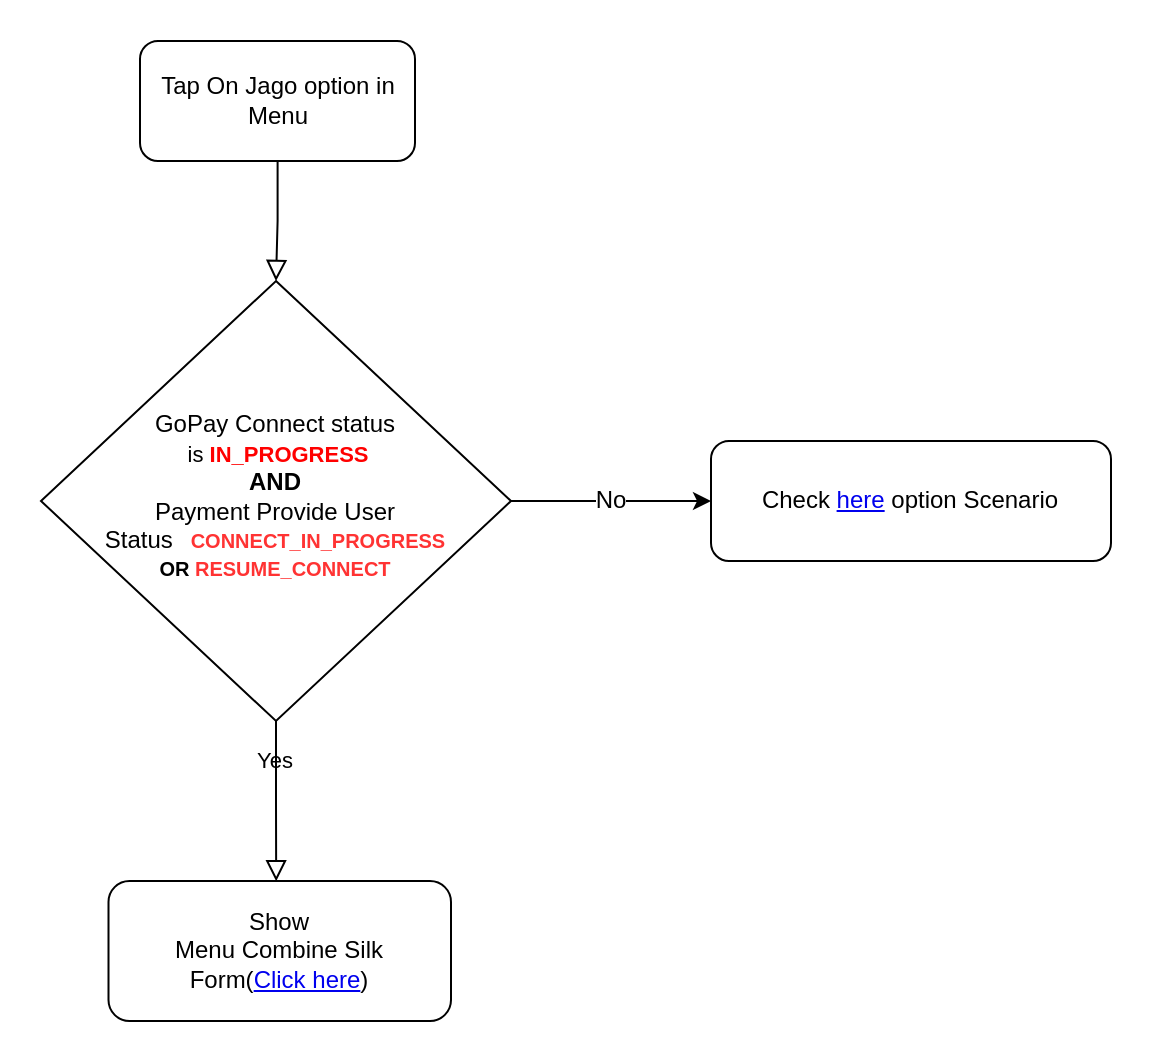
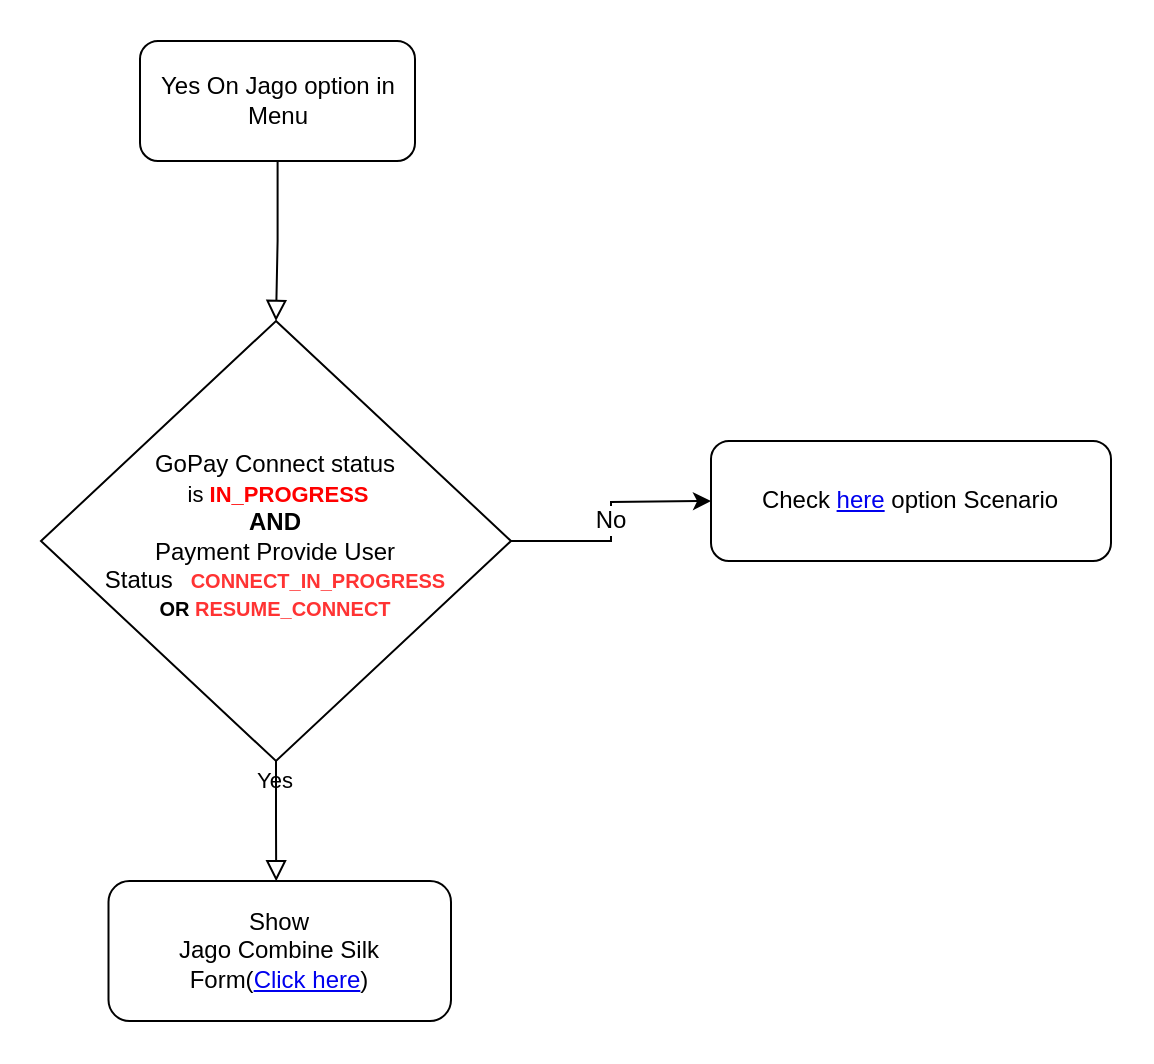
node "Tap On Jago option in Menu": label "Tap On Jago option in Menu" -> "Yes On Jago option in Menu"
node "GoPay Connect status is IN_PROGRESS AND Payment Provide User Status CONNECT_IN_PROGRESS OR RESUME_CONNECT": moved (276, 501) -> (276, 541)
node "Show Menu Combine Silk Form(Click here)": label "Show Menu Combine Silk Form(Click here)" -> "Show Jago Combine Silk Form(Click here)"
